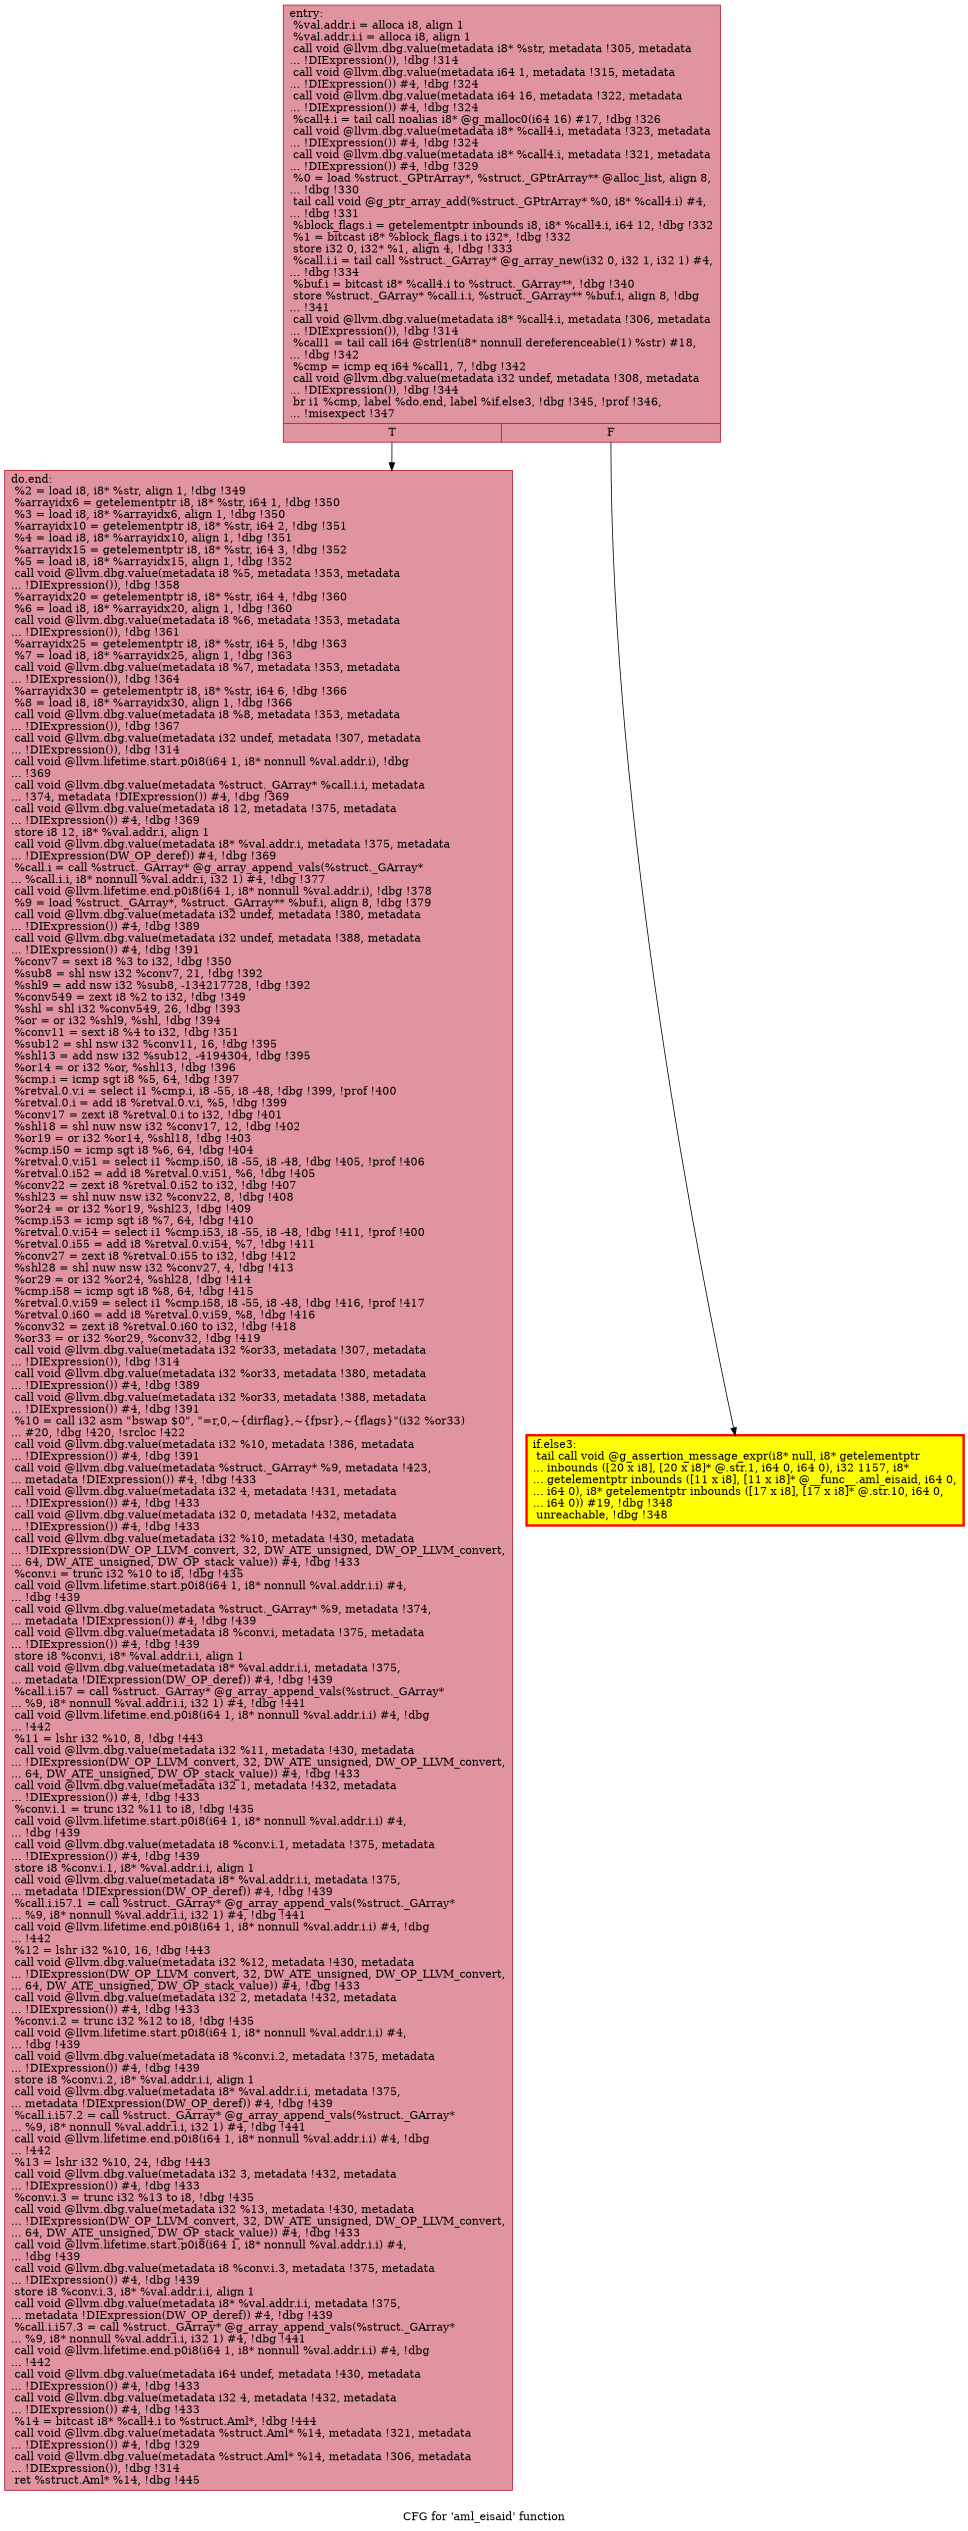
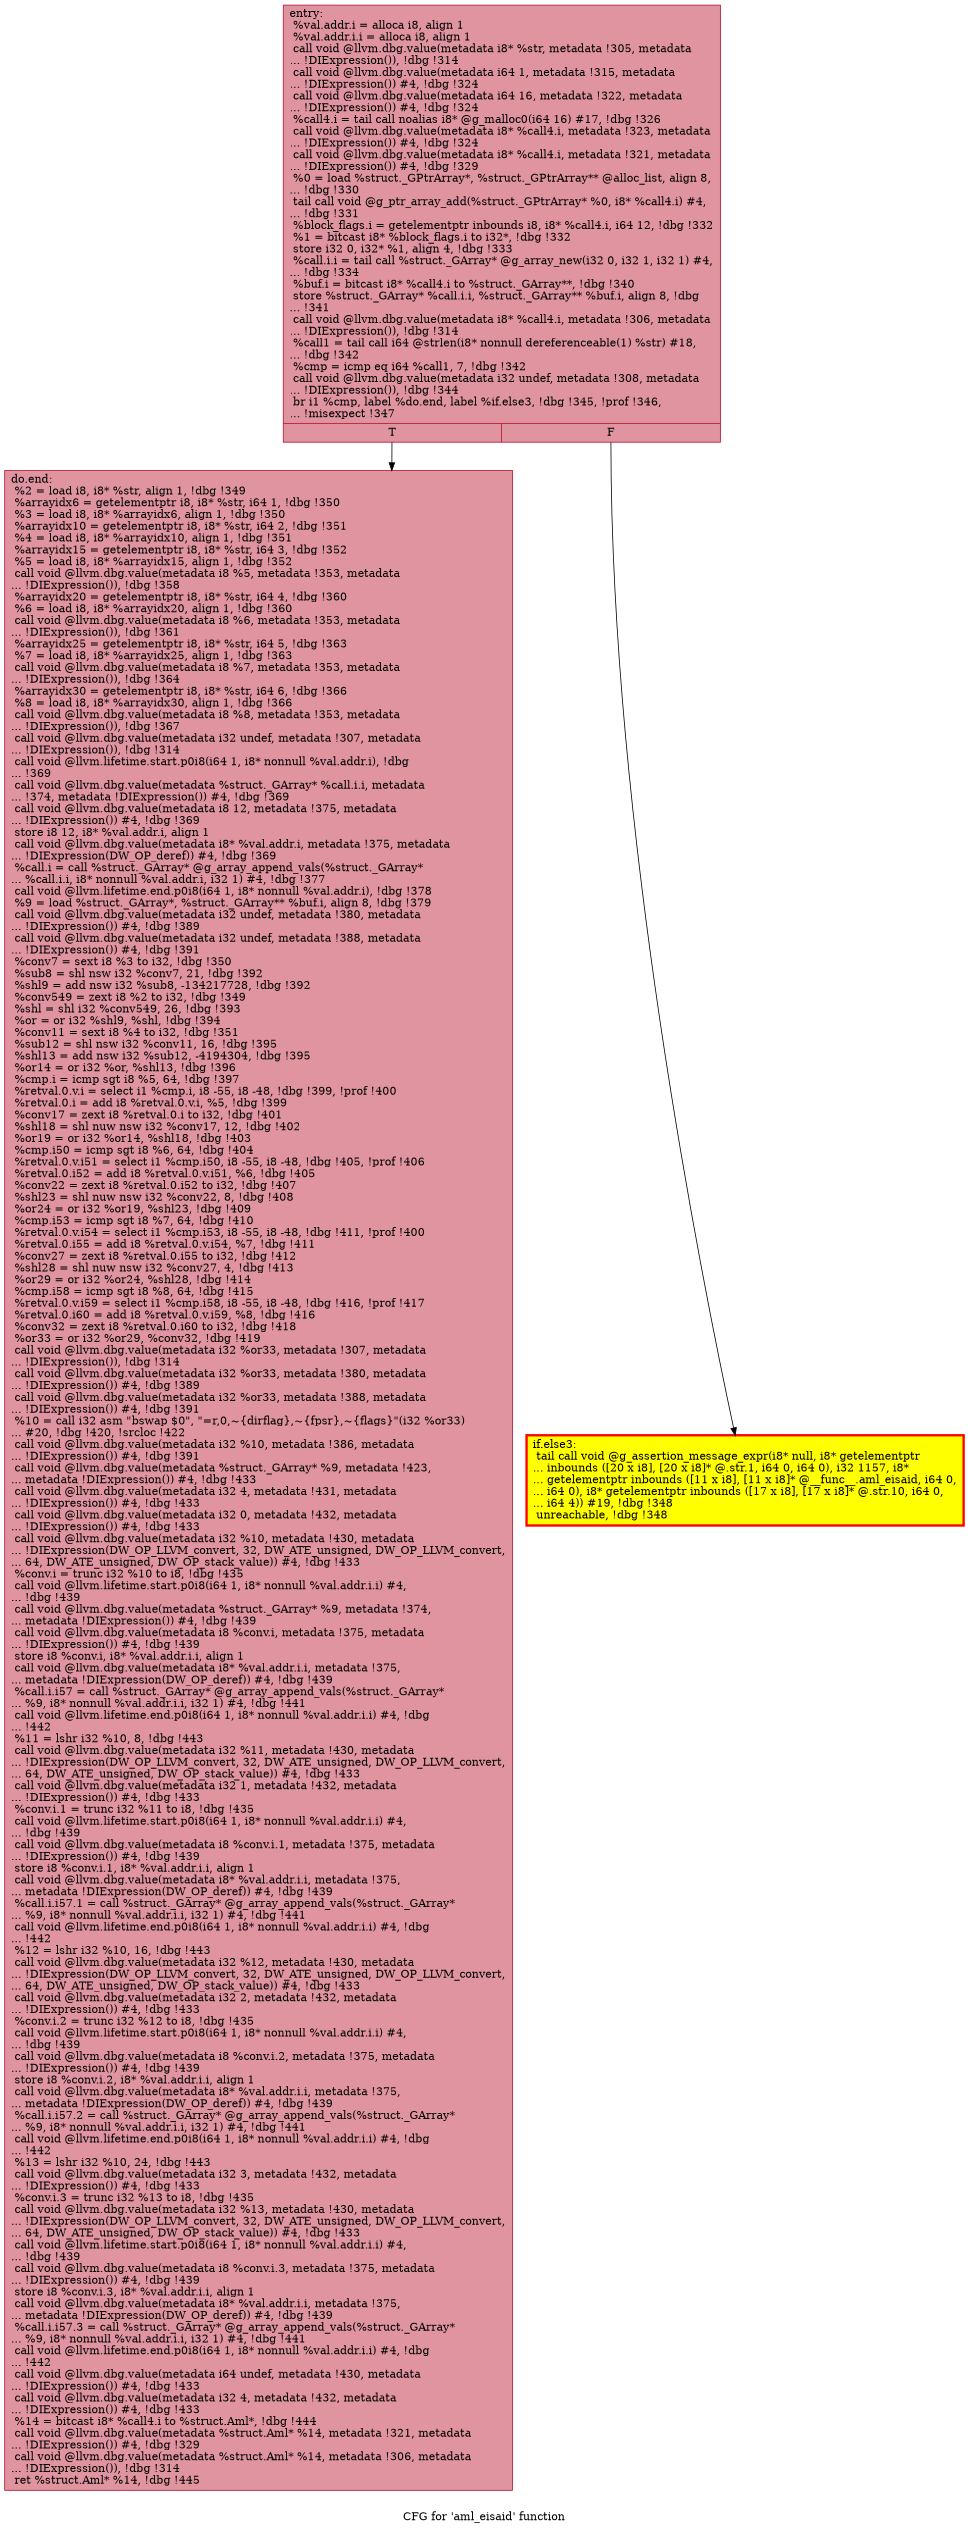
node "if.else3:": text "... i64 0)) #19, !dbg !348" -> "... i64 4)) #19, !dbg !348"
